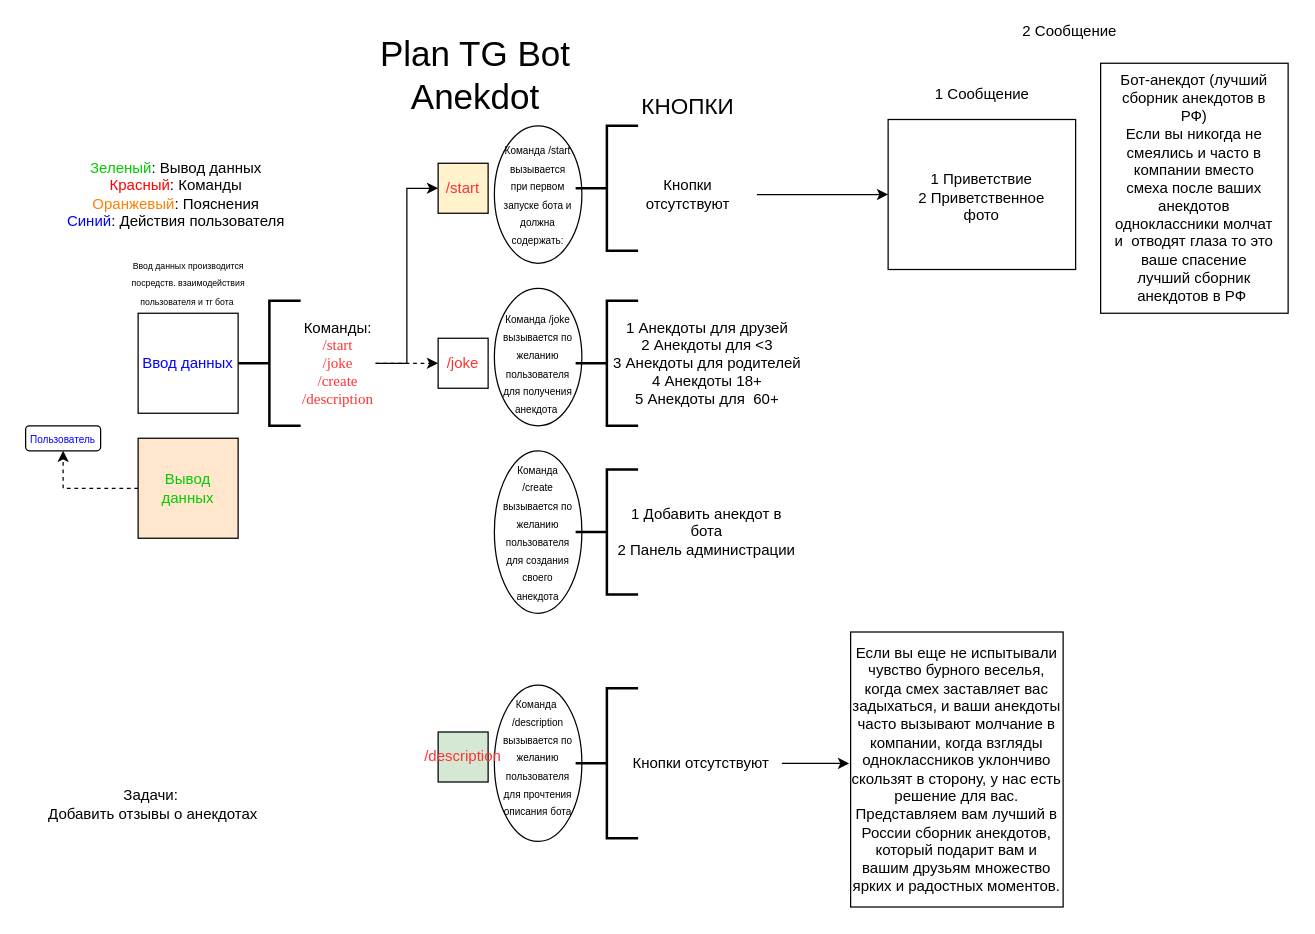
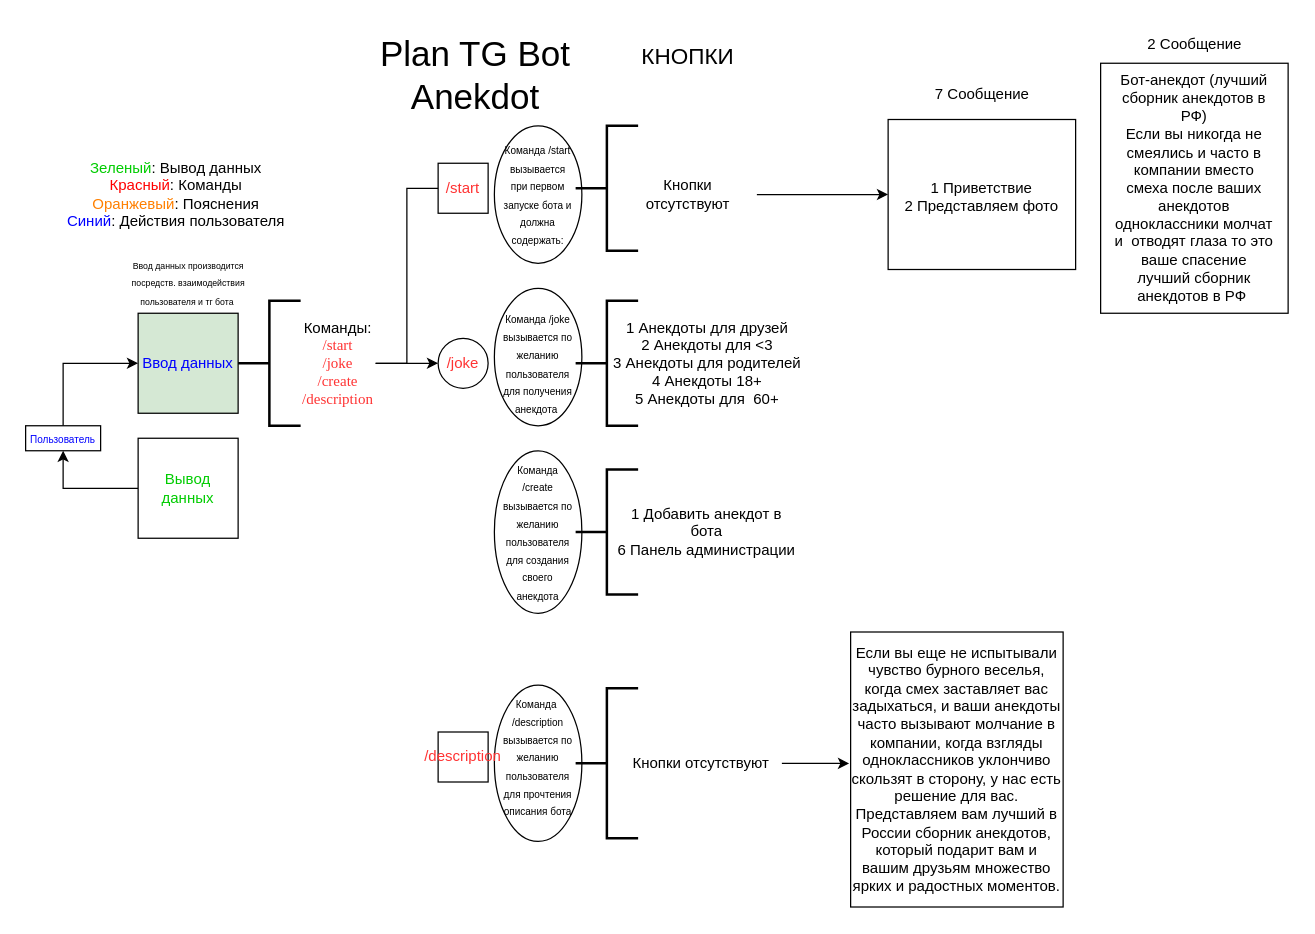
node "2 Сообщение": moved (1069, 32) -> (1194, 44)
node "1 Сообщение": label "1 Сообщение" -> "7 Сообщение"
node "КНОПКИ": moved (688, 107) -> (688, 57)
edge "Команды:/start/joke/create/description" -> "/start": arrowhead classic -> none
node "/start": fillcolor #fff2cc -> #ffffff
node "1 Приветствие2 Приветственное фото": label "1 Приветствие2 Приветственное фото" -> "1 Приветствие2 Представляем фото"
edge "Пользователь" -> "Ввод данных": added
node "Ввод данных": fillcolor #ffffff -> #d5e8d4
edge "Команды:/start/joke/create/description" -> "/joke": style dashed -> solid
node "/joke": shape rectangle -> ellipse
node "Пользователь": shape rounded rectangle -> rectangle
edge "Вывод данных" -> "Пользователь": style dashed -> solid
node "Вывод данных": fillcolor #ffe6cc -> #ffffff
node "1 Добавить анекдот в бота 2 Панель администрации": label "1 Добавить анекдот в бота 2 Панель администрации" -> "1 Добавить анекдот в бота 6 Панель администрации"
node "/description": fillcolor #d5e8d4 -> #ffffff
node "Задачи: Добавить отзывы о анекдотах": removed
